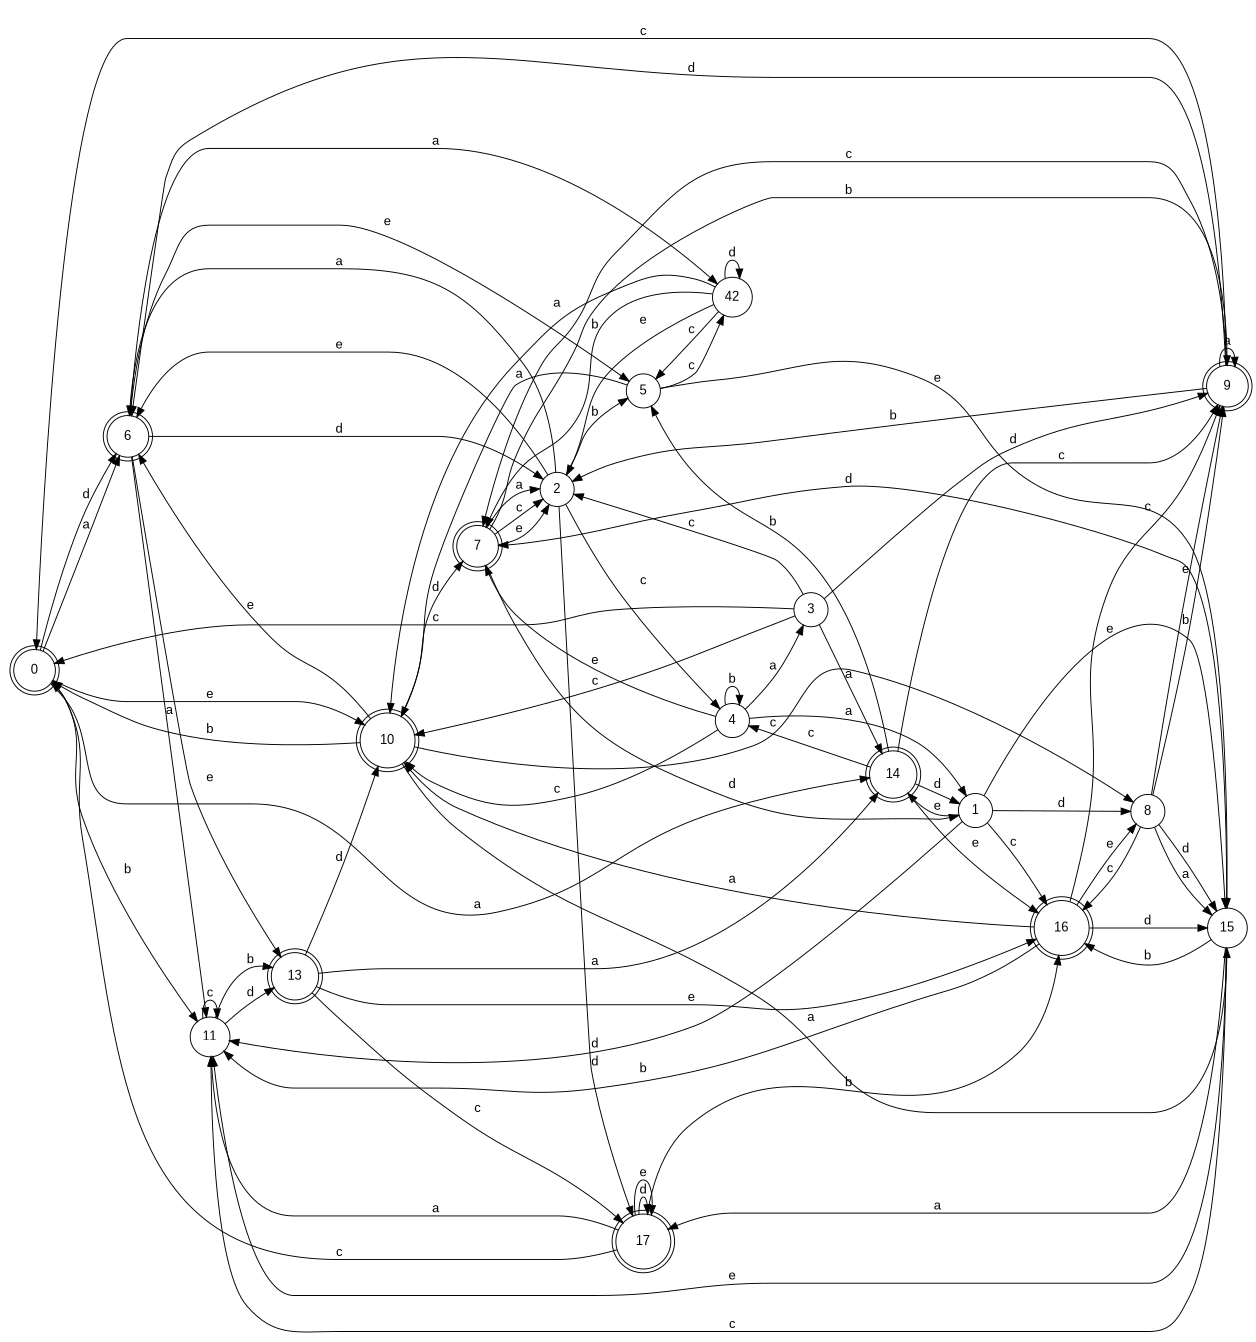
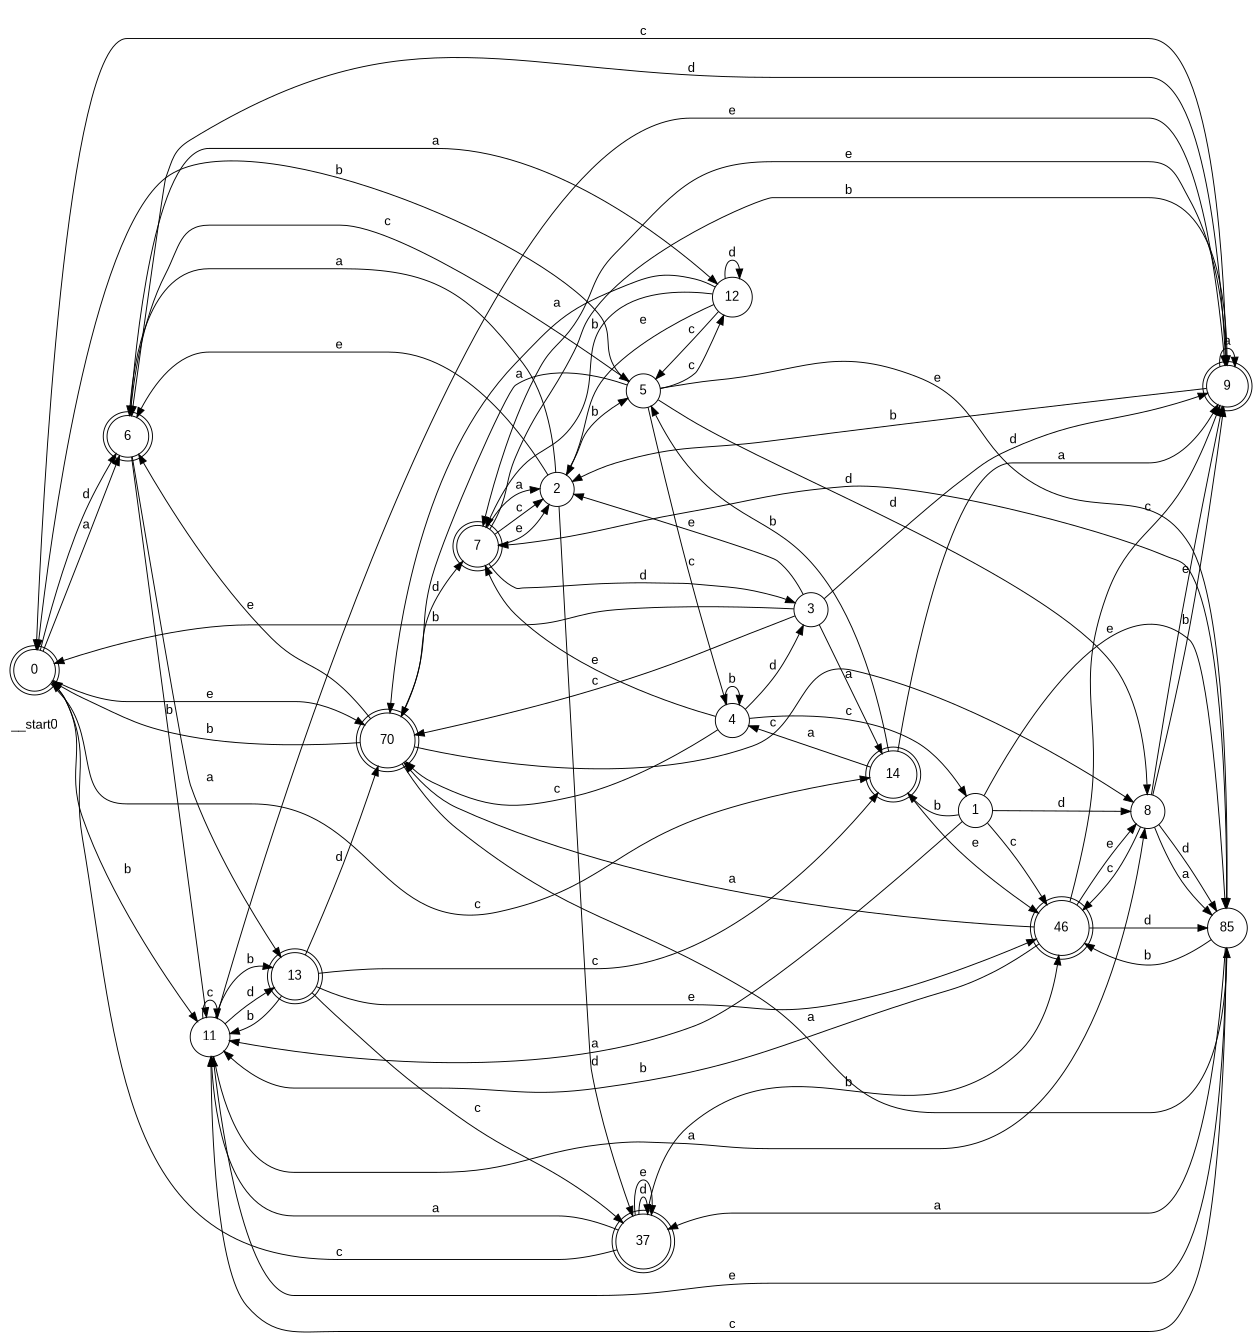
edge "9" -> "7": label "c" -> "e"
edge "5" -> "0": added, label "b"
edge "11" -> "9": added, label "e"
edge "6" -> "5": label "e" -> "c"
node "42": label "42" -> "12"
edge "6" -> "2": removed, label "d"
edge "14" -> "9": label "c" -> "a"
edge "3" -> "2": label "c" -> "e"
edge "5" -> "8": added, label "d"
edge "2" -> "4": now "5" -> "4"
edge "3" -> "0": label "c" -> "b"
edge "4" -> "3": label "a" -> "d"
edge "6" -> "11": label "a" -> "b"
edge "4" -> "1": label "a" -> "c"
node "__start0": added
edge "14" -> "4": label "c" -> "a"
node "10": label "10" -> "70"
edge "7" -> "1": now "7" -> "3"
edge "6" -> "13": label "e" -> "a"
edge "14" -> "1": removed, label "d"
edge "1" -> "14": label "e" -> "b"
edge "0" -> "14": label "a" -> "c"
node "16": label "16" -> "46"
node "15": label "15" -> "85"
edge "13" -> "14": label "a" -> "c"
edge "13" -> "11": added, label "b"
edge "1" -> "11": label "d" -> "a"
edge "11" -> "8": added, label "a"
node "17": label "17" -> "37"
